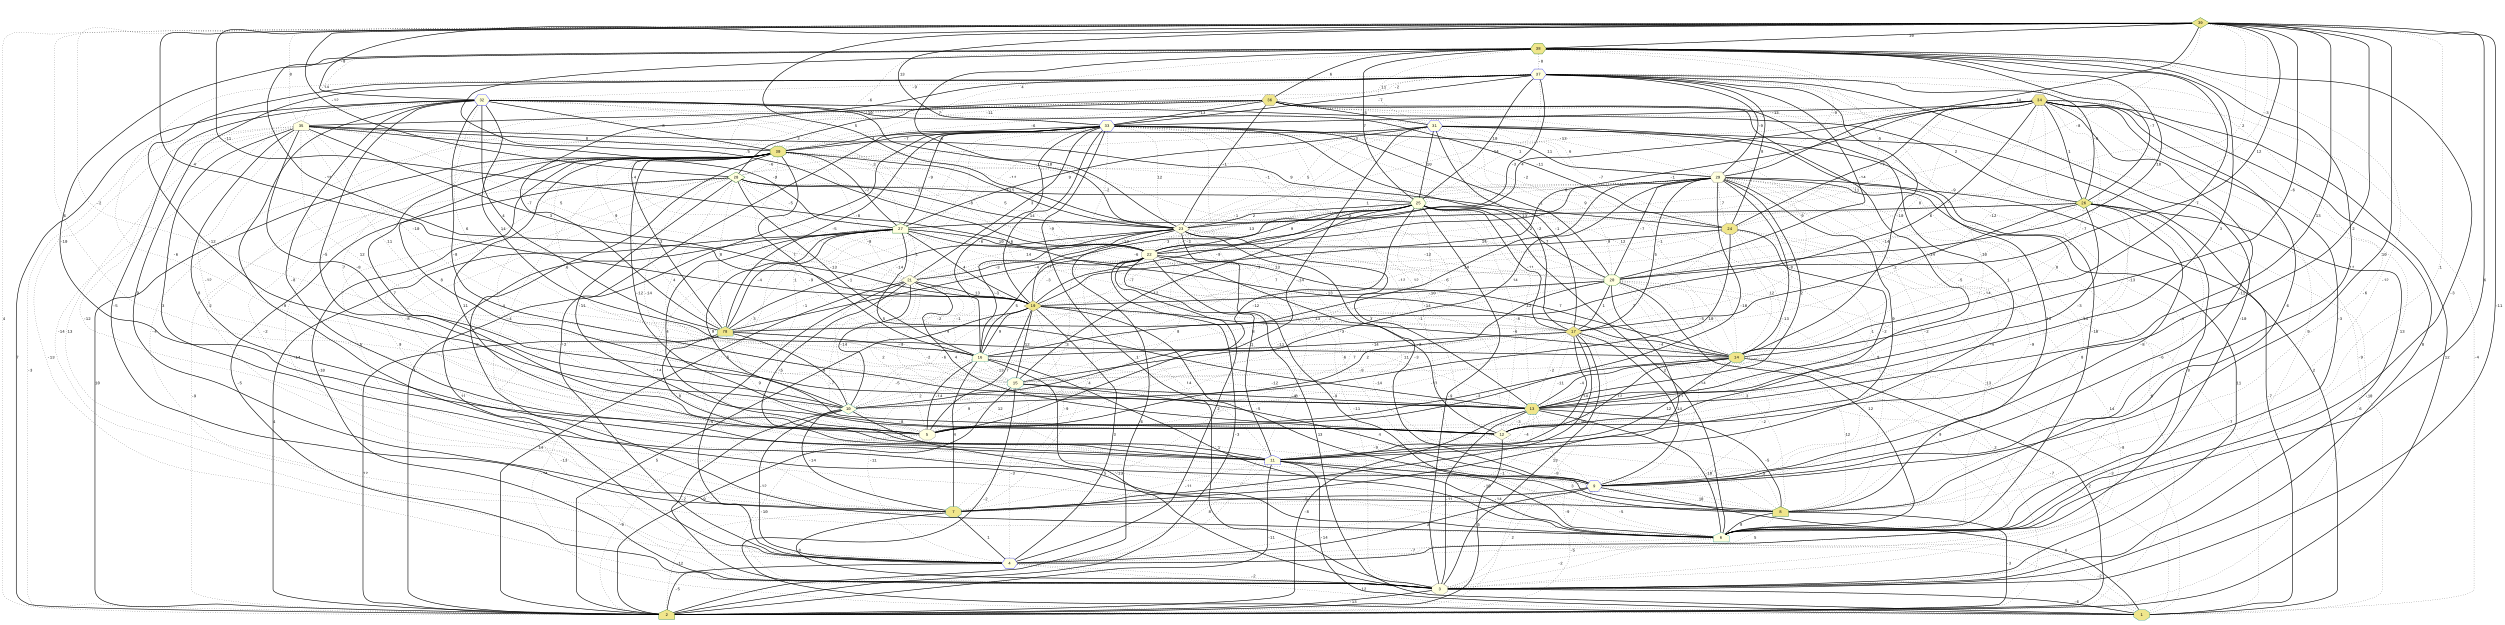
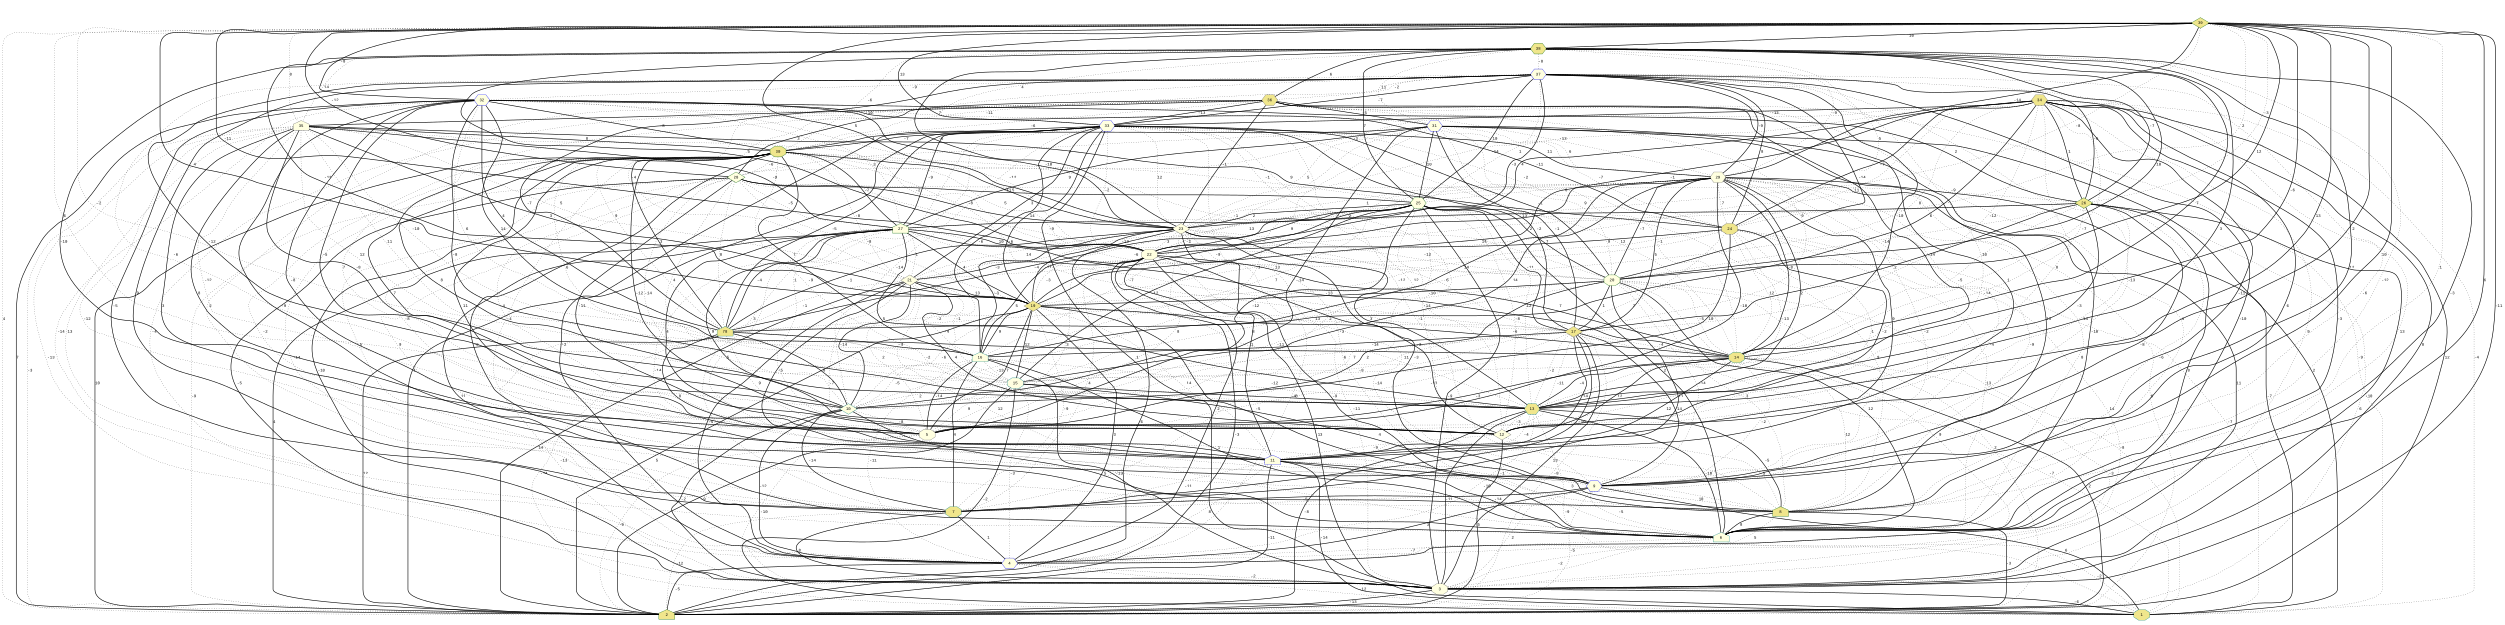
edge "28" -- "16": removed, label "-13"
